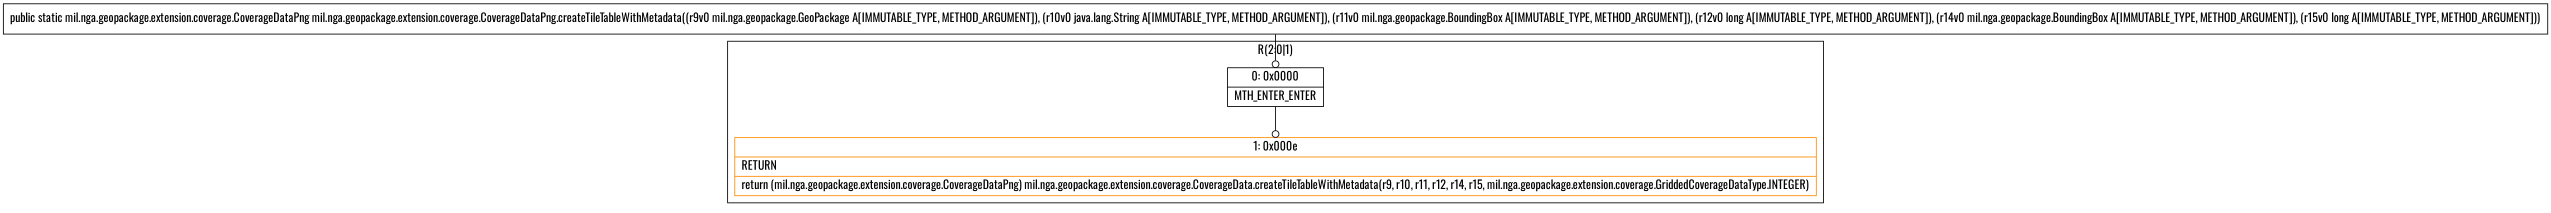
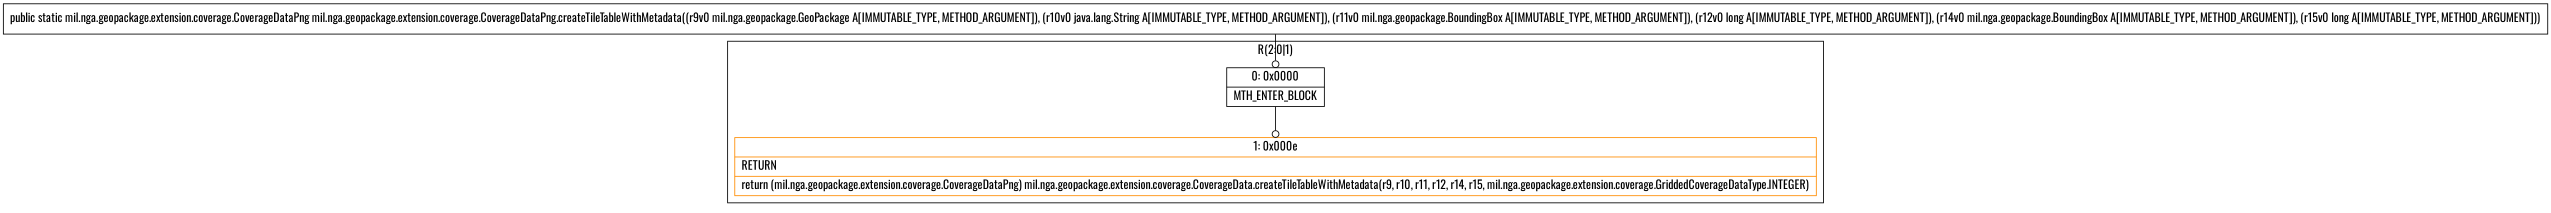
node "0: 0x0000": text "MTH_ENTER_ENTER" -> "MTH_ENTER_BLOCK"
